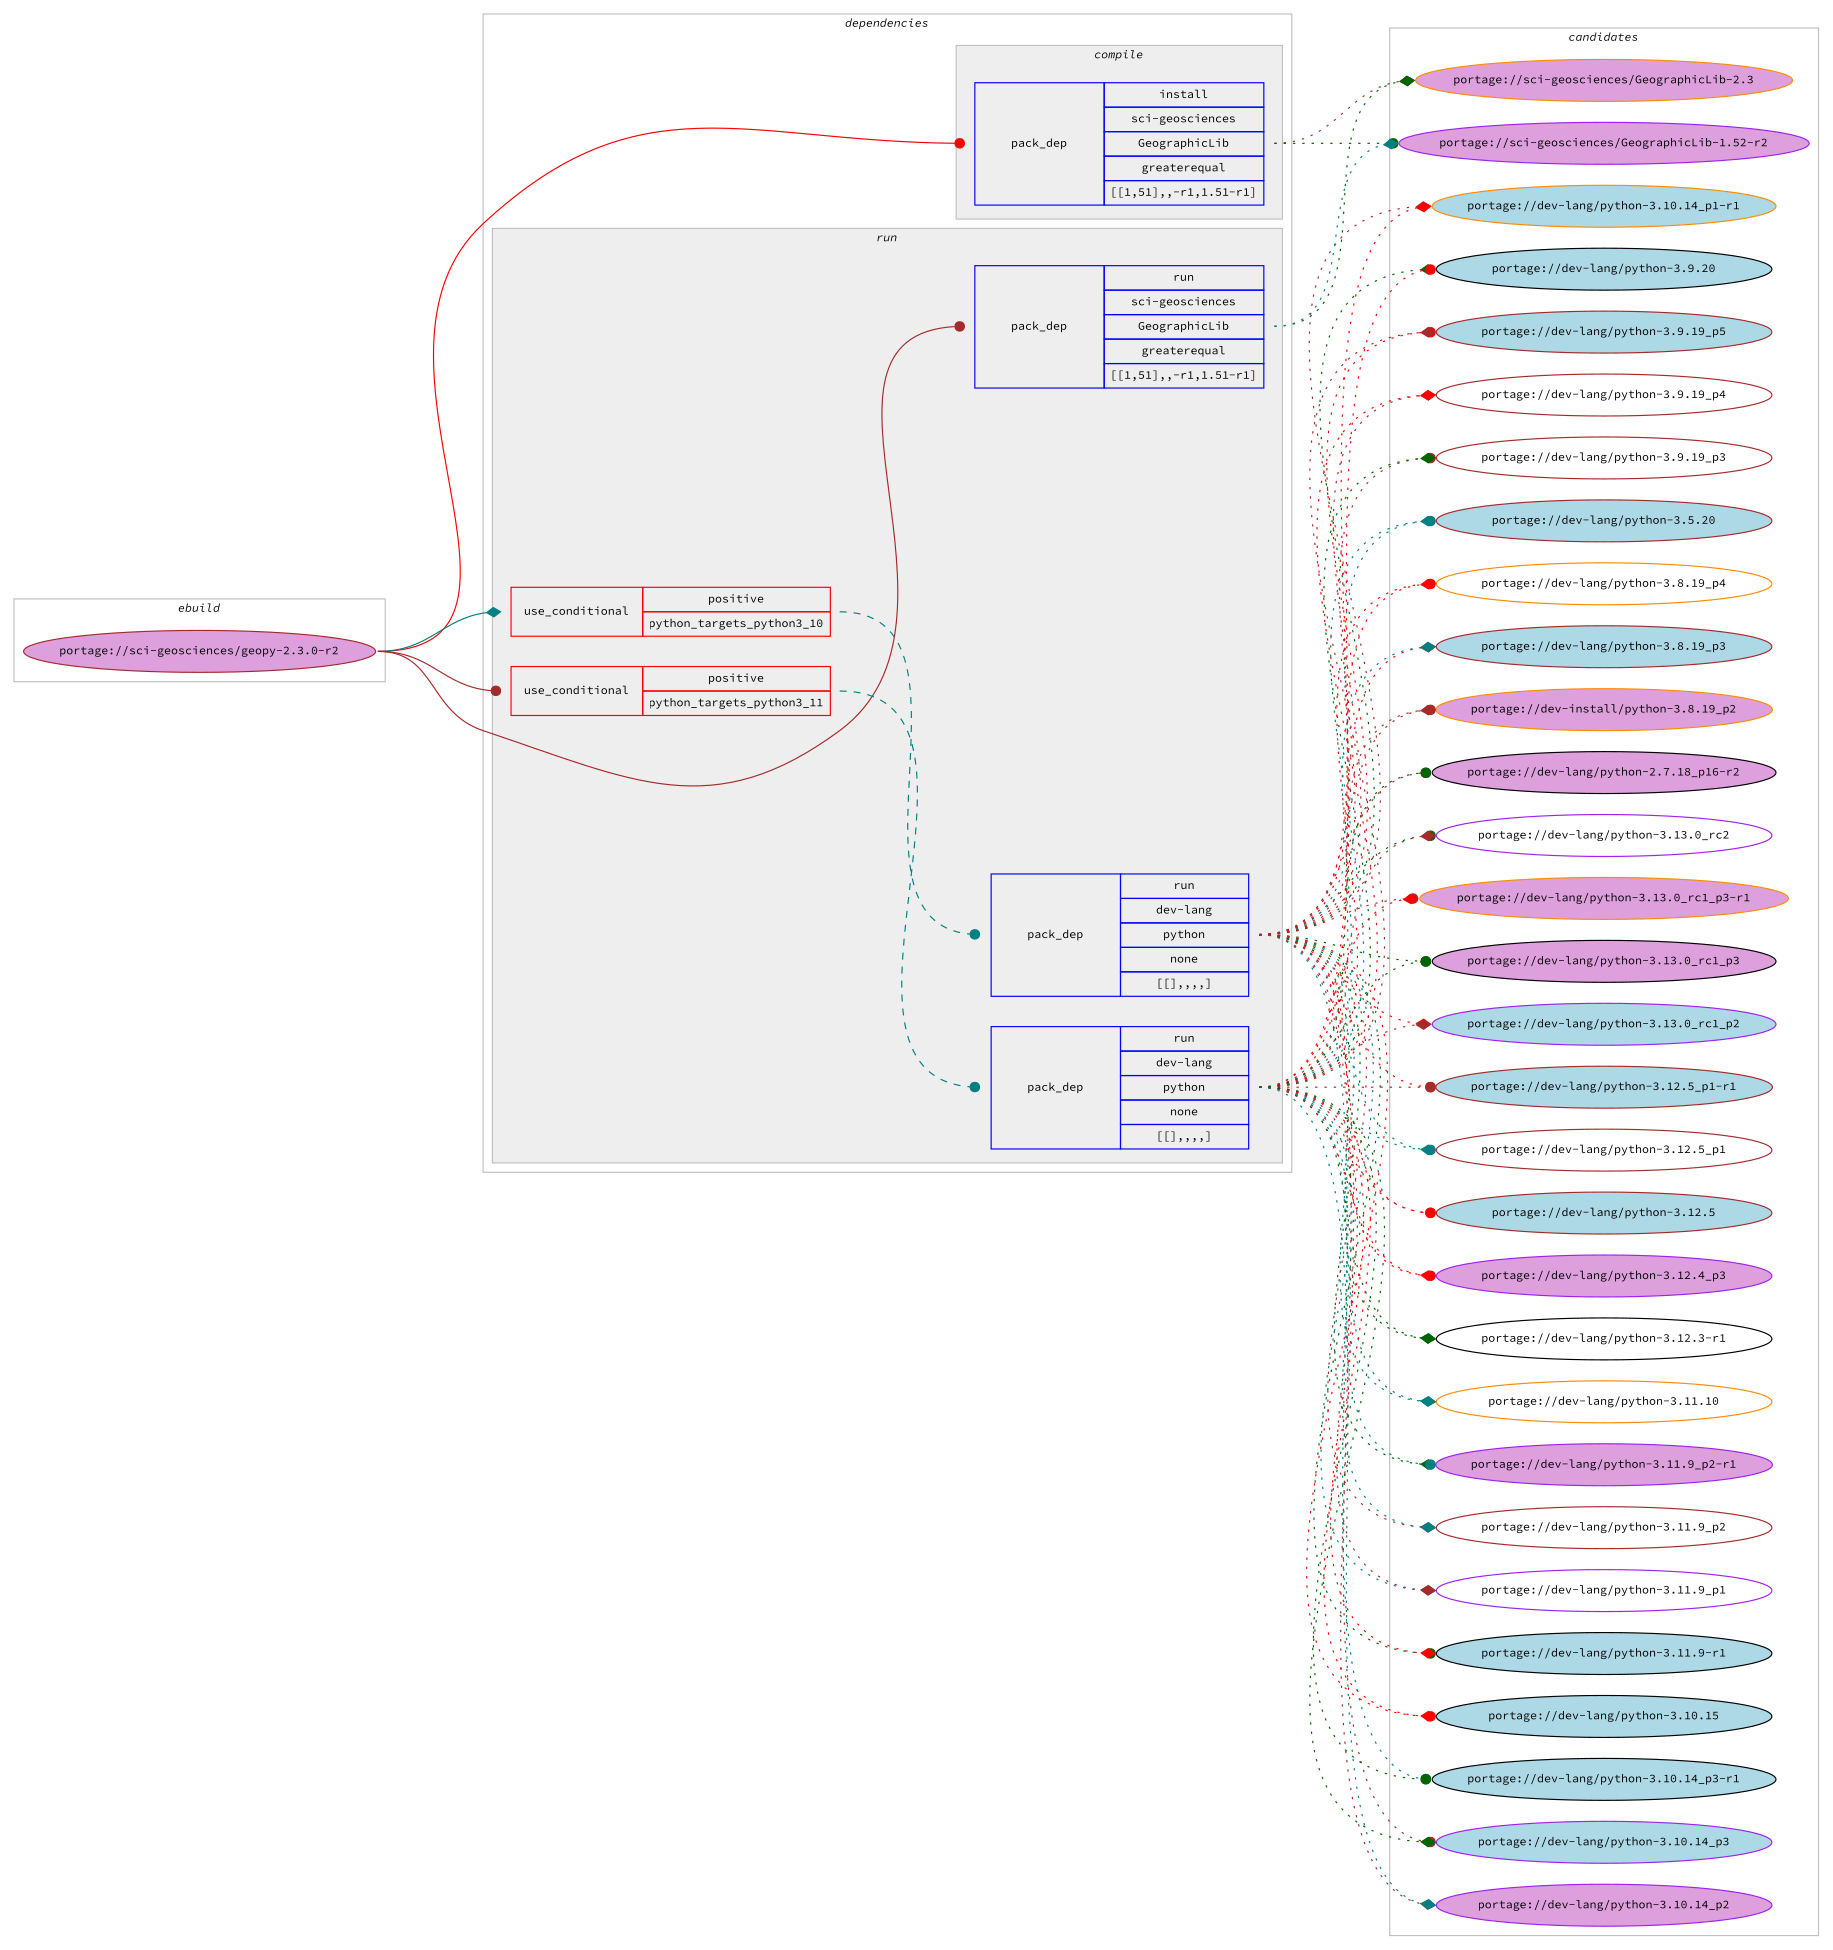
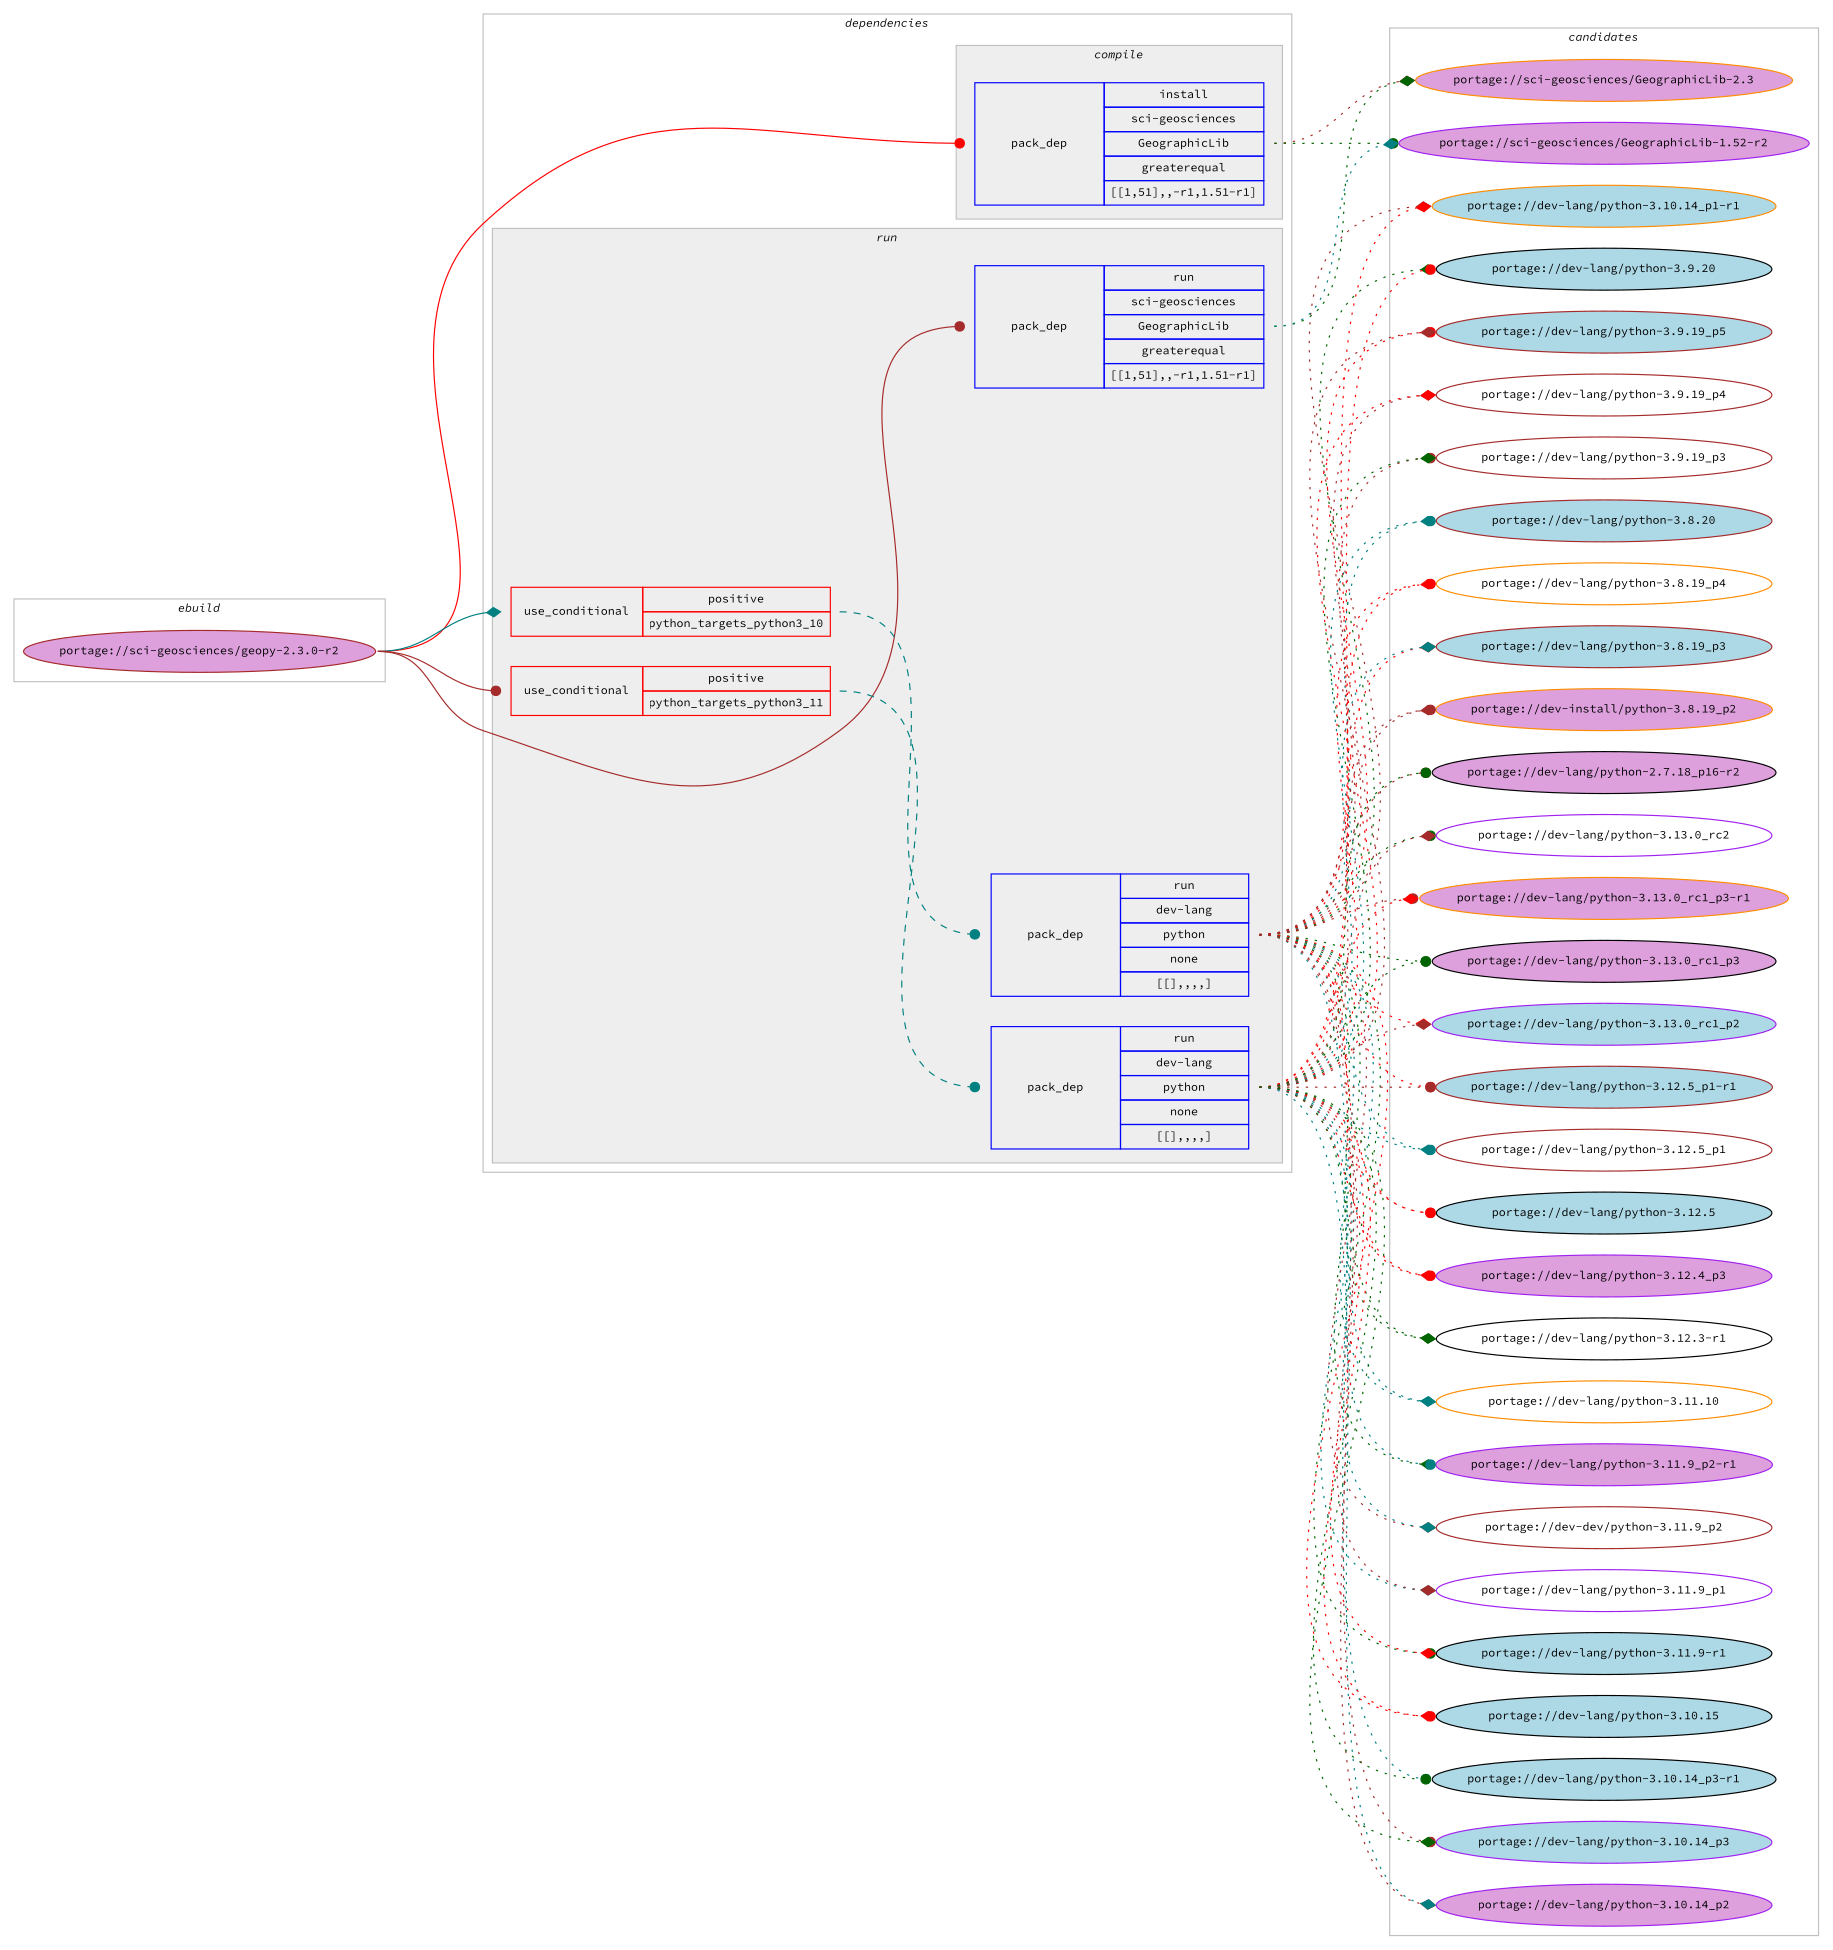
node "portage://dev-lang/python-3.5.20": label "portage://dev-lang/python-3.5.20" -> "portage://dev-lang/python-3.8.20"
node "portage://dev-lang/python-3.12.5": color brown -> black
node "portage://dev-lang/python-3.11.9_p2": label "portage://dev-lang/python-3.11.9_p2" -> "portage://dev-dev/python-3.11.9_p2"
